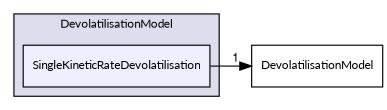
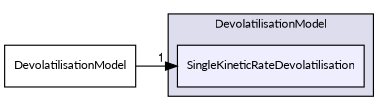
edge "SingleKineticRateDevolatilisation" -> "DevolatilisationModel": reversed
